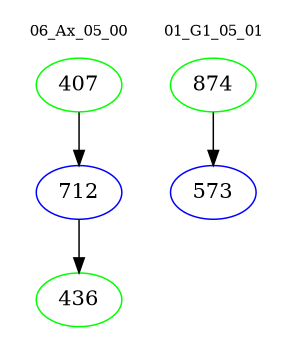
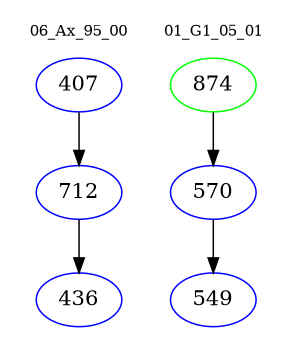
cluster "06_Ax_05_00": label "06_Ax_05_00" -> "06_Ax_95_00"
node "407": color green -> blue
node "573": label "573" -> "570"
node "436": color green -> blue
node "549": added
